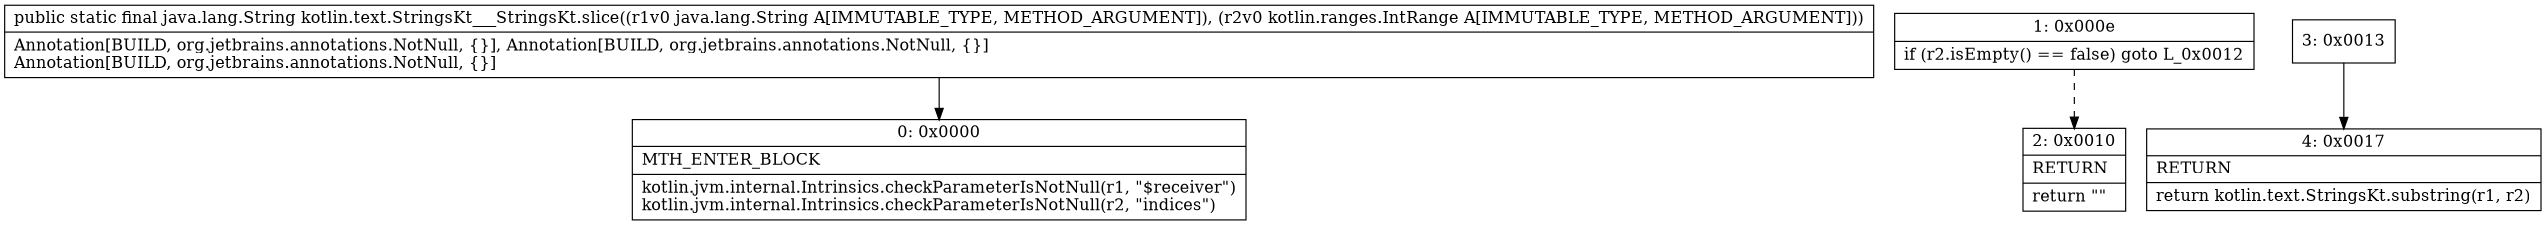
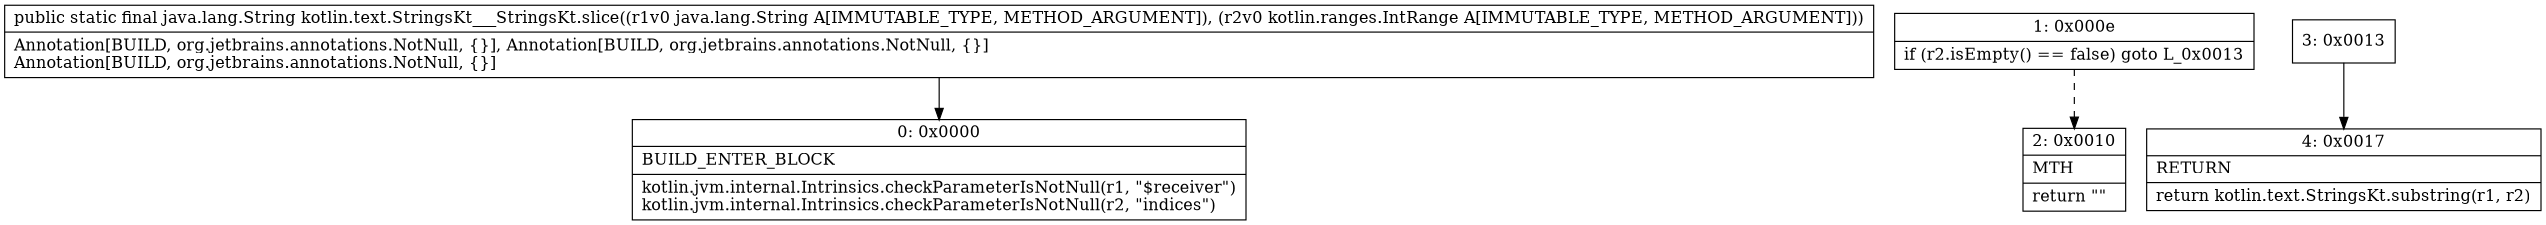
node "1: 0x000e": text "if (r2.isEmpty() == false) goto L_0x0012" -> "if (r2.isEmpty() == false) goto L_0x0013"
node "0: 0x0000": text "MTH_ENTER_BLOCK" -> "BUILD_ENTER_BLOCK"
node "2: 0x0010": text "RETURN" -> "MTH"
